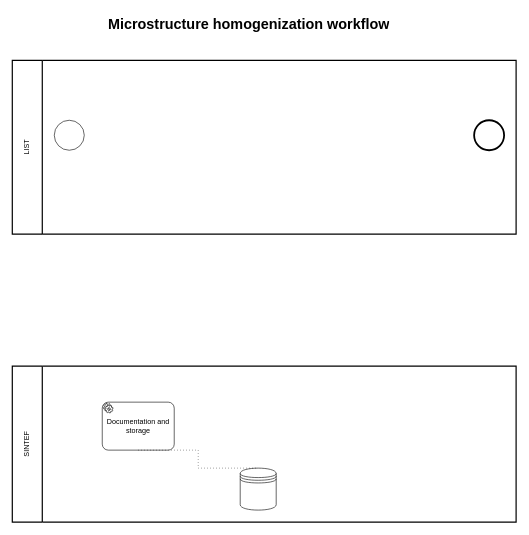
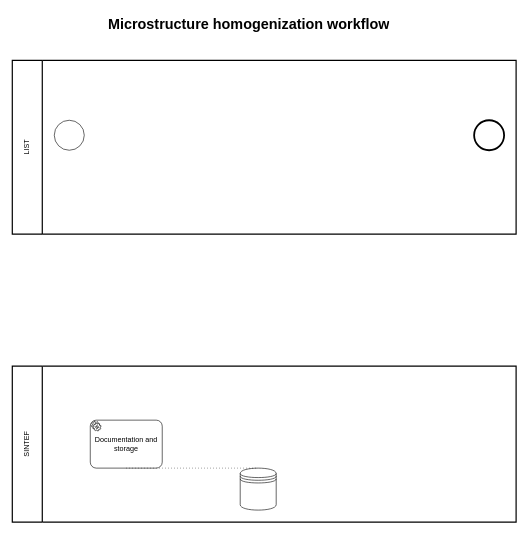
node "Documentation and storage": moved (138, 426) -> (126, 444)
